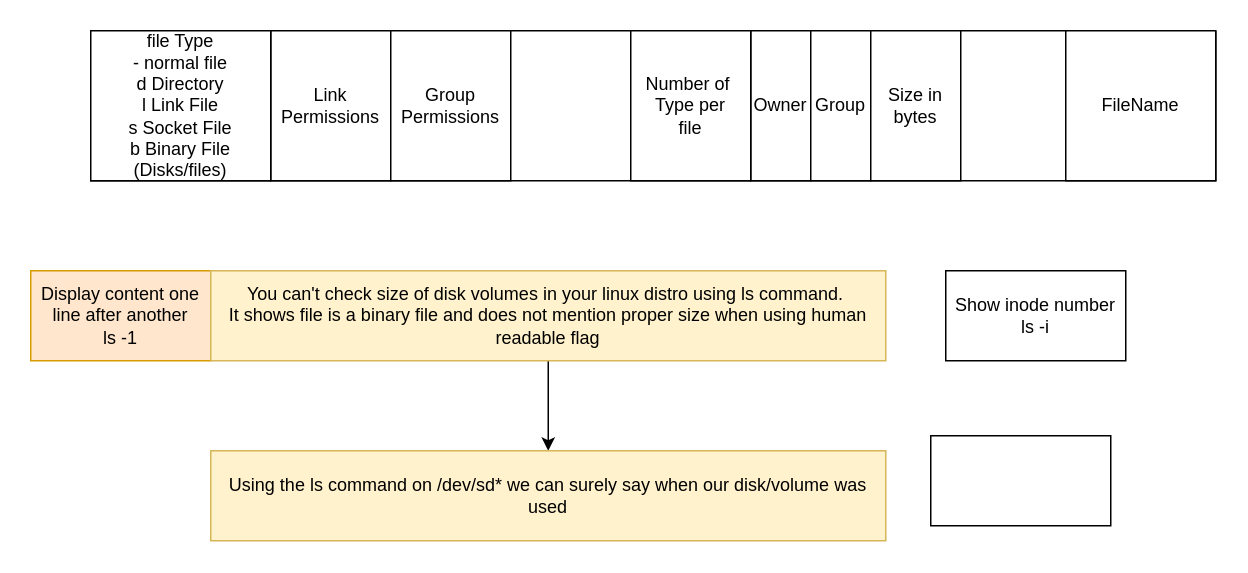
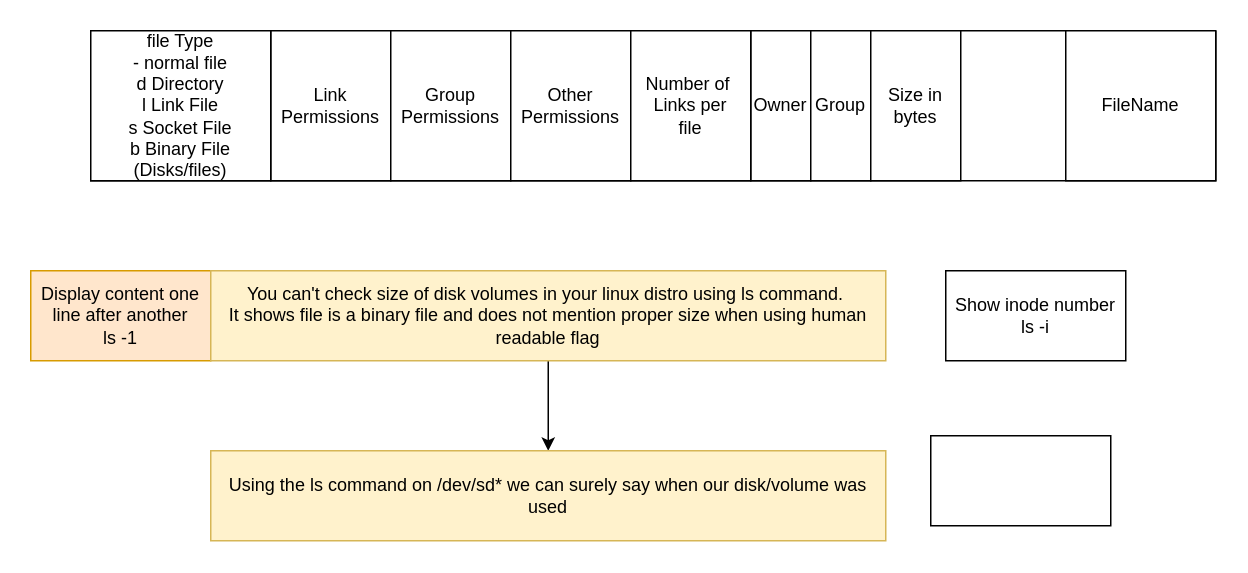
node "Other Permissions": added
node "Number of Type per file": label "Number of Type per file" -> "Number of Links per file"
